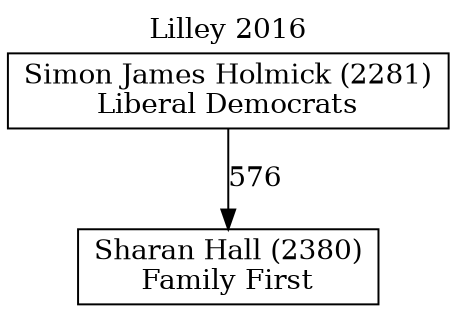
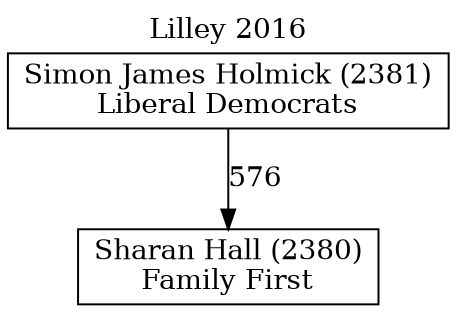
node "Simon James Holmick (2281) Liberal Democrats": label "Simon James Holmick (2281) Liberal Democrats" -> "Simon James Holmick (2381) Liberal Democrats"
